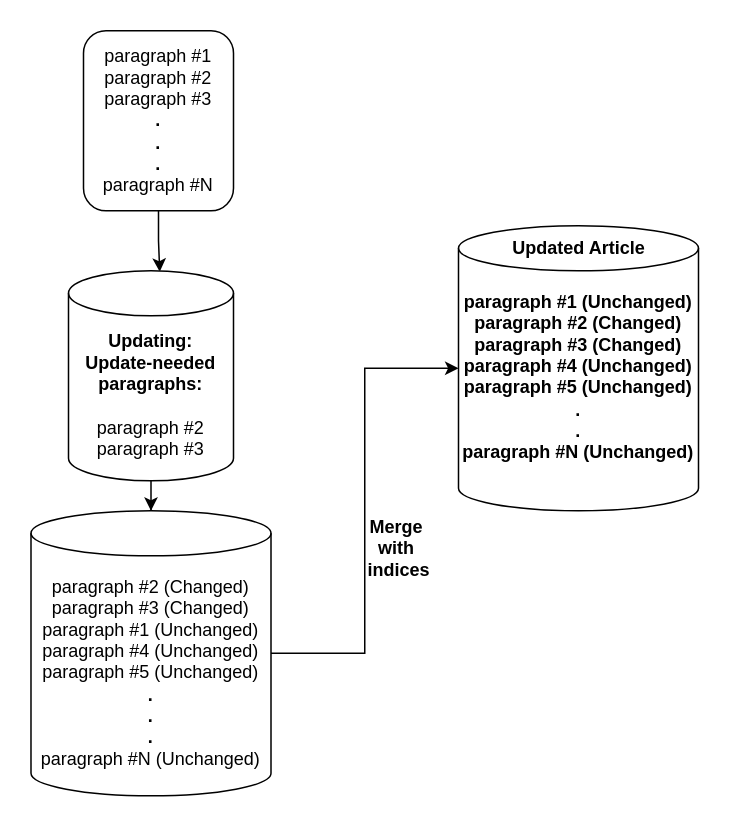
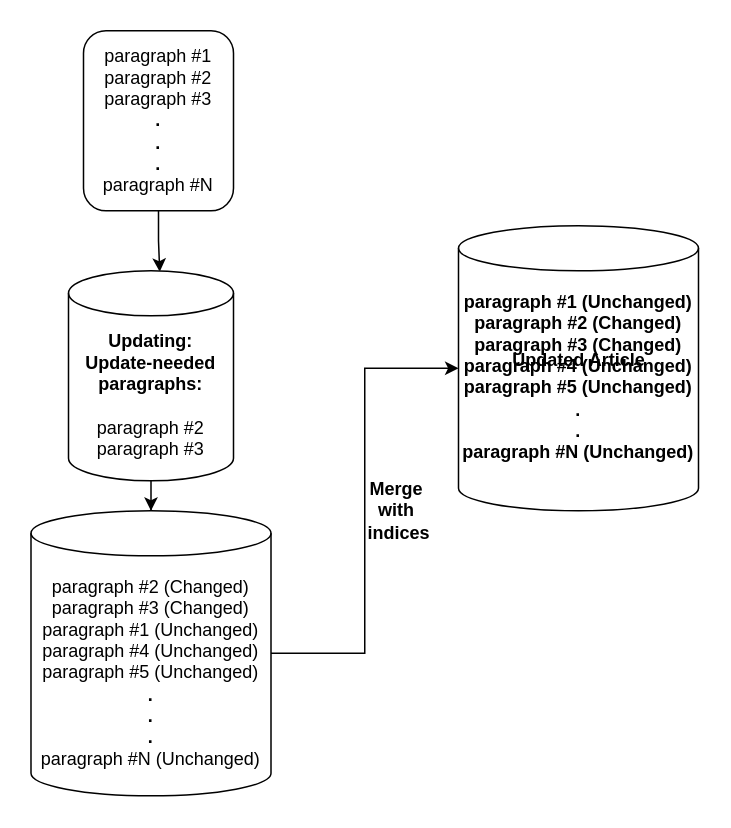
node "Updated Article": moved (578, 248) -> (578, 361)
node "Merge with indices": moved (398, 548) -> (398, 511)
